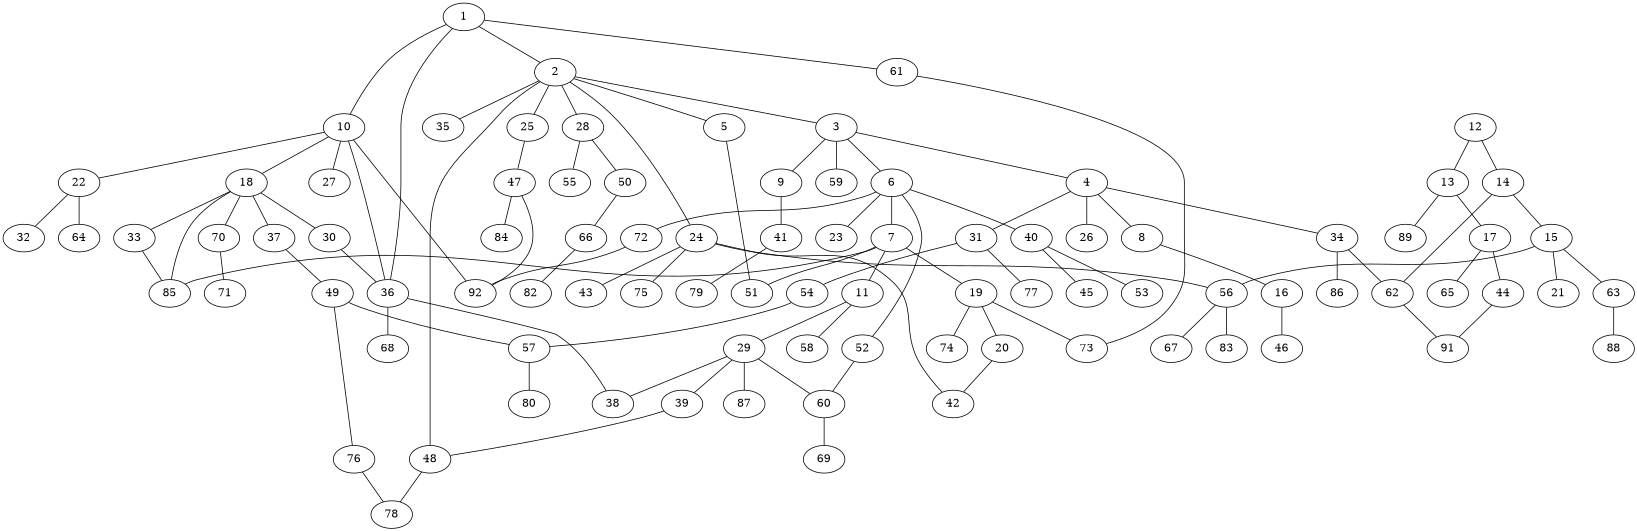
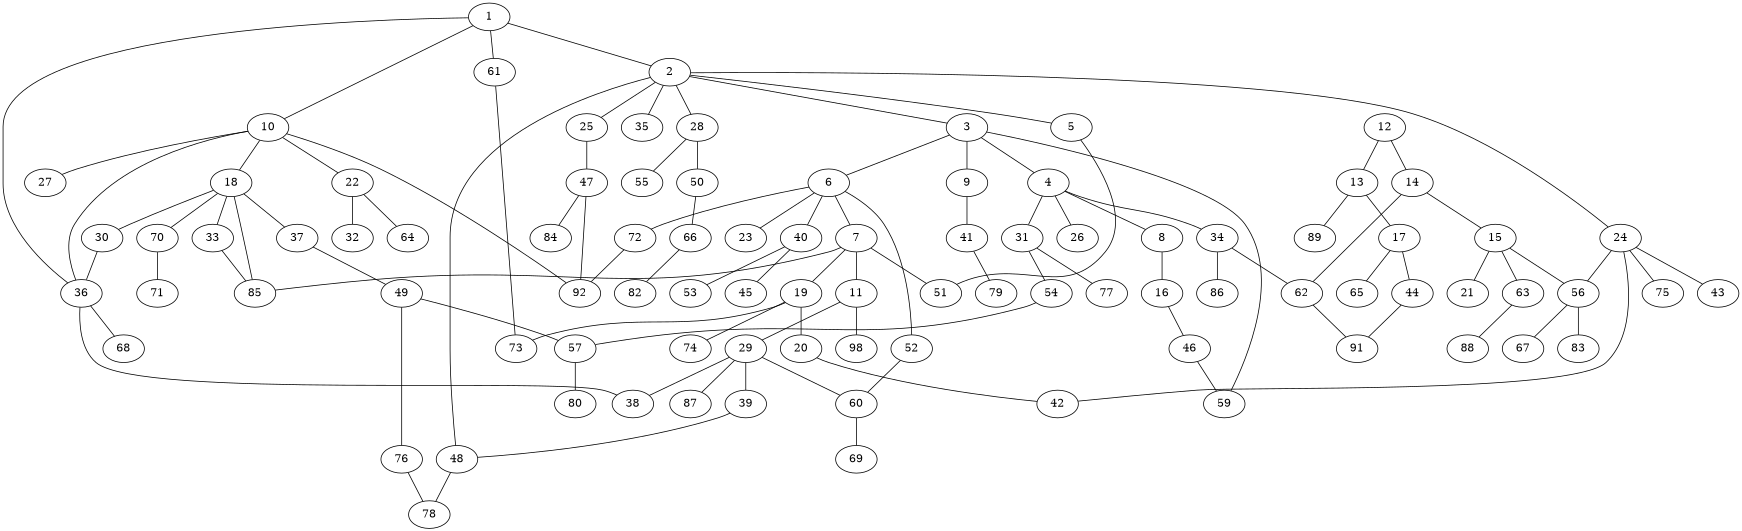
node "58": label "58" -> "98"
edge "46" -- "59": added
